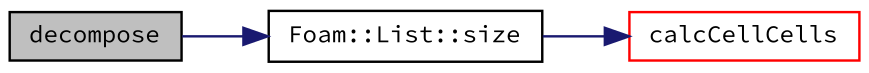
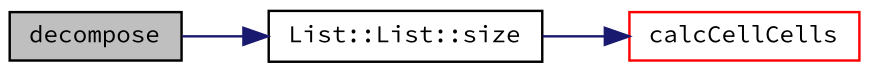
node "Foam::List::size": label "Foam::List::size" -> "List::List::size"
